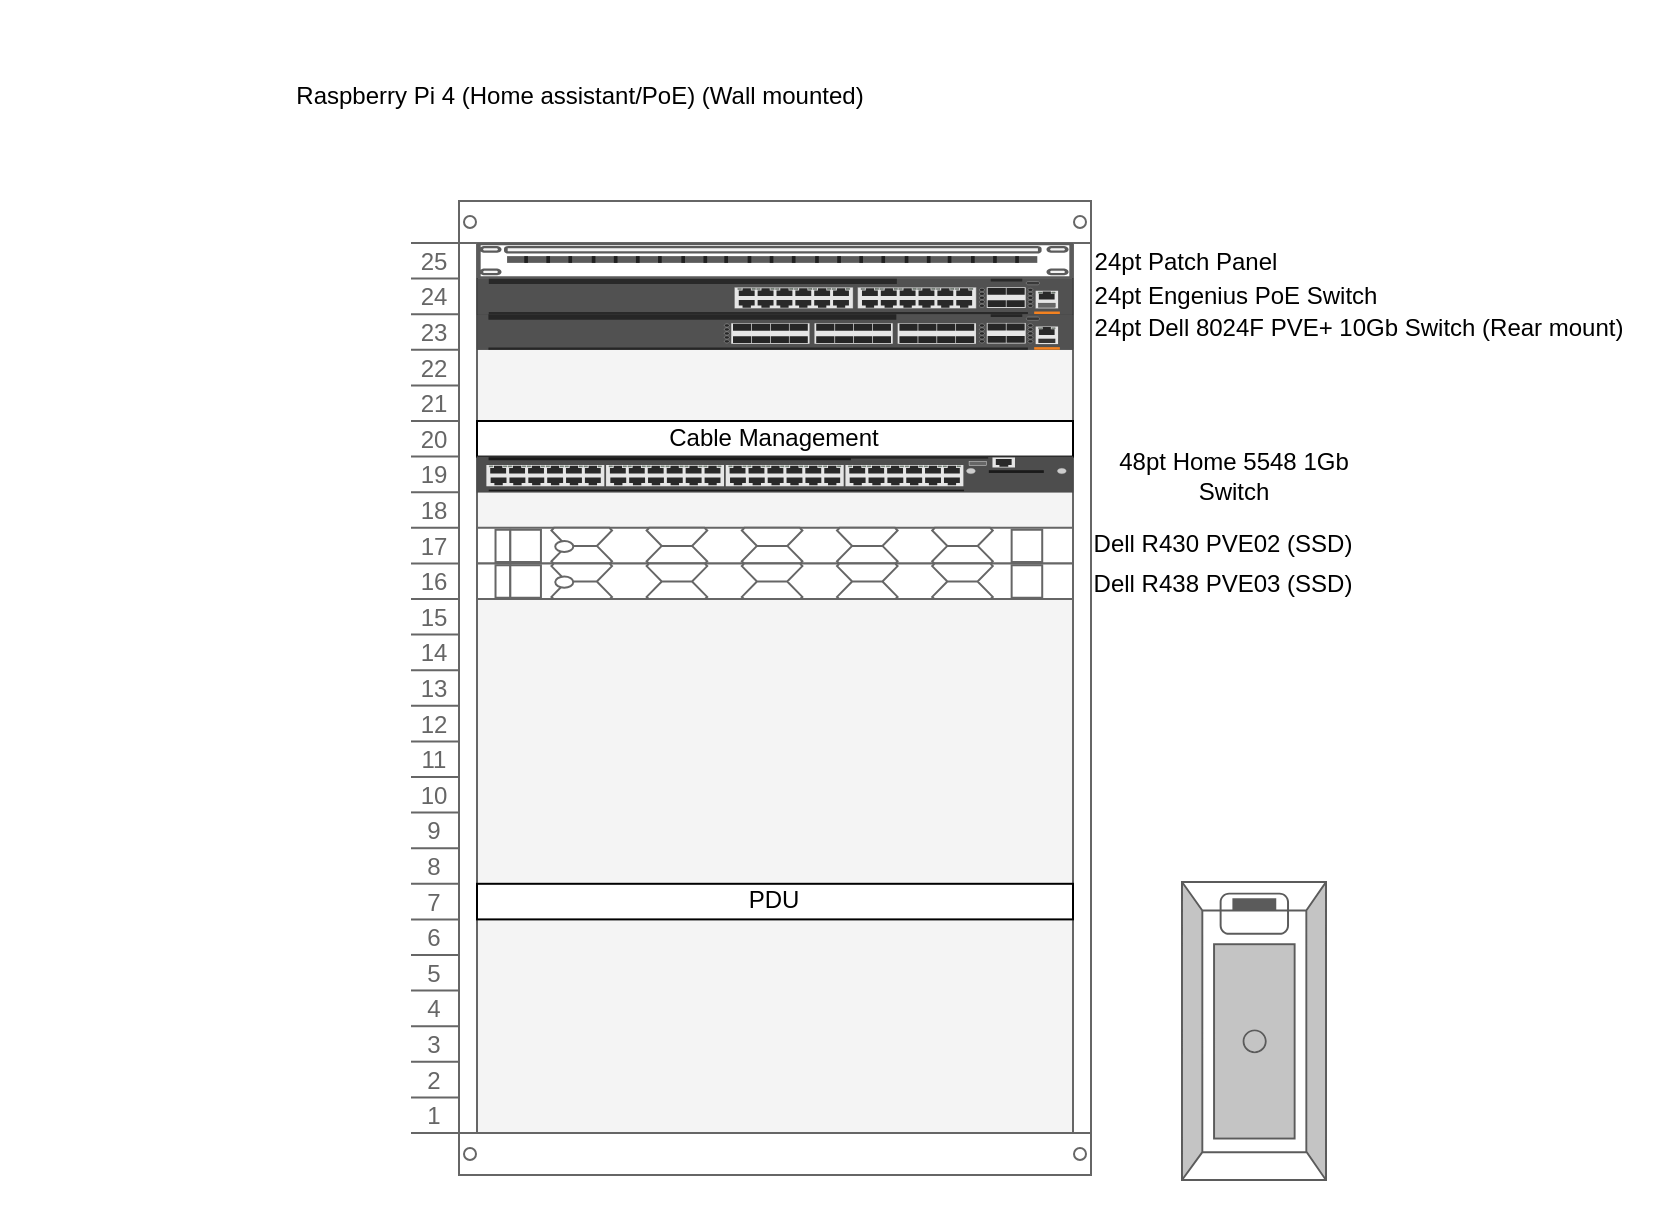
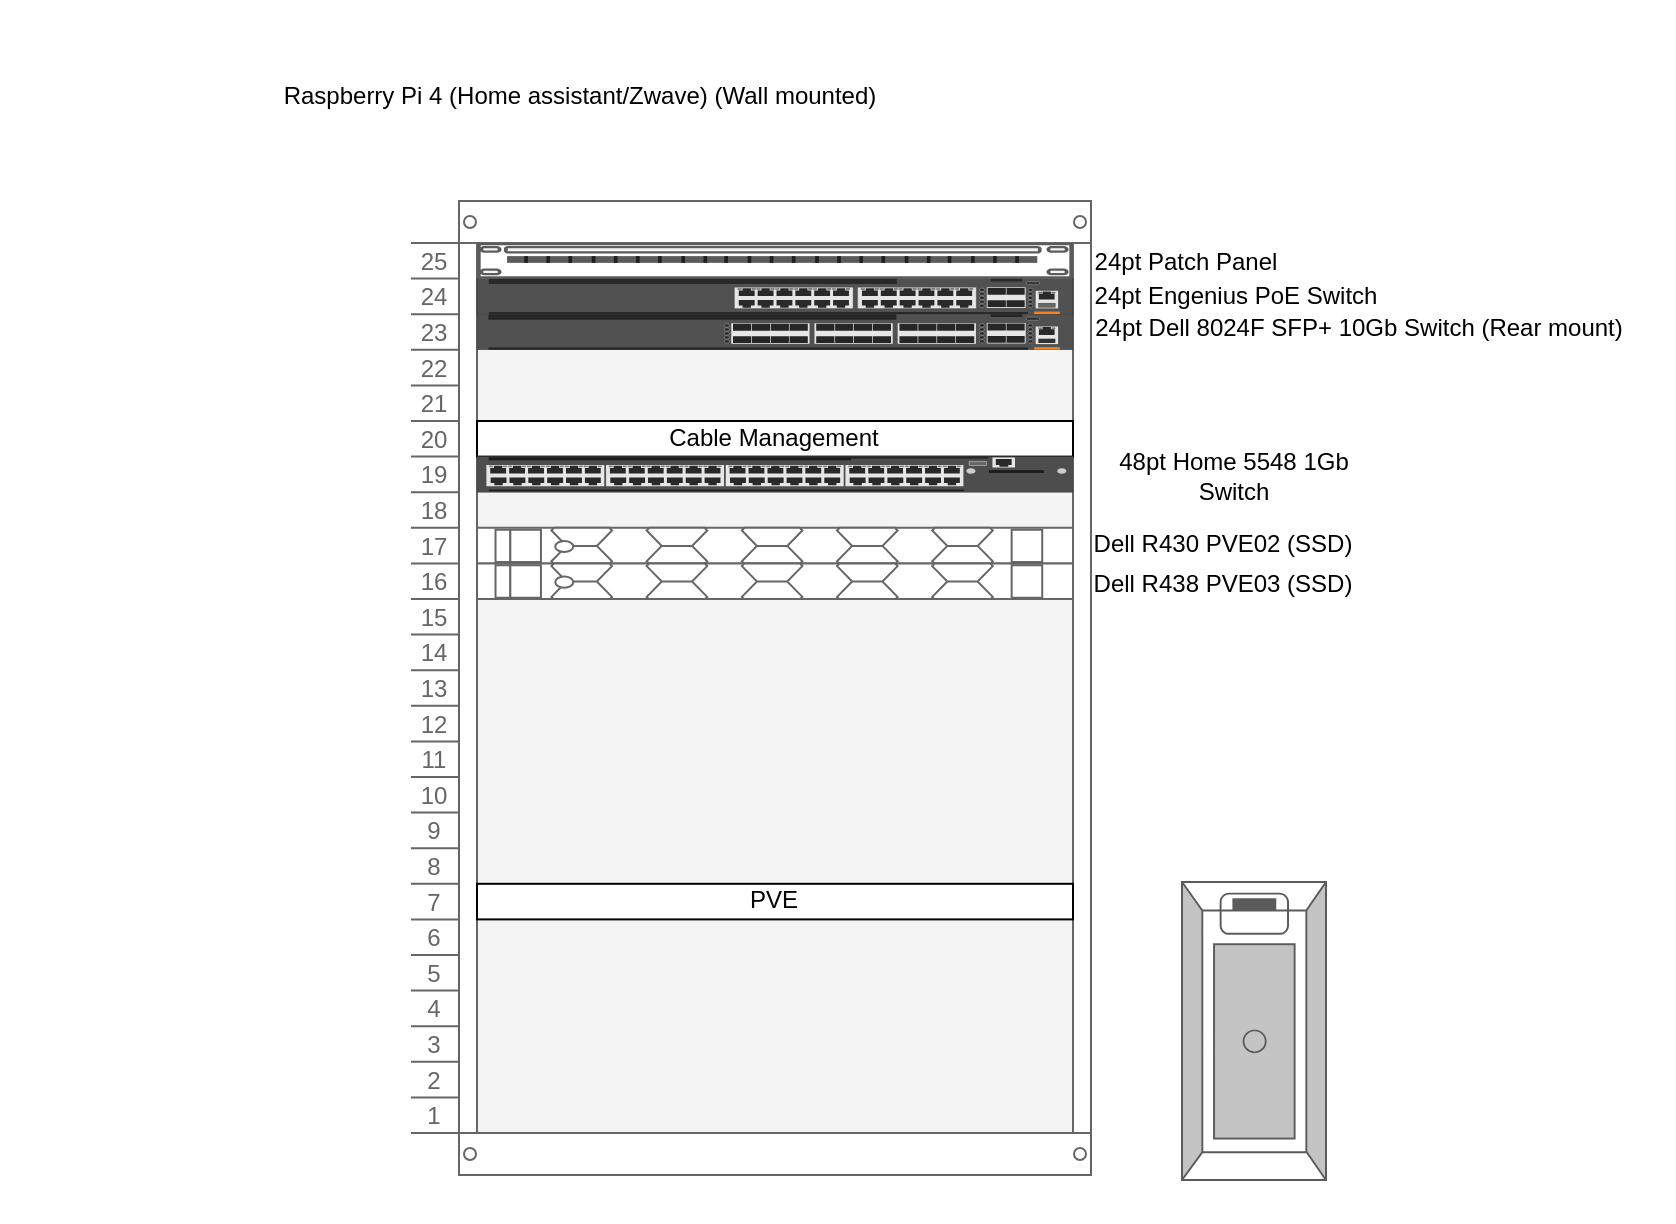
node "Raspberry Pi 4 (Home assistant/PoE) (Wall mounted)": label "Raspberry Pi 4 (Home assistant/PoE) (Wall mounted)" -> "Raspberry Pi 4 (Home assistant/Zwave) (Wall mounted)"
node "24pt Dell 8024F PVE+ 10Gb Switch (Rear mount)": label "24pt Dell 8024F PVE+ 10Gb Switch (Rear mount)" -> "24pt Dell 8024F SFP+ 10Gb Switch (Rear mount)"
node "PDU": label "PDU" -> "PVE"
